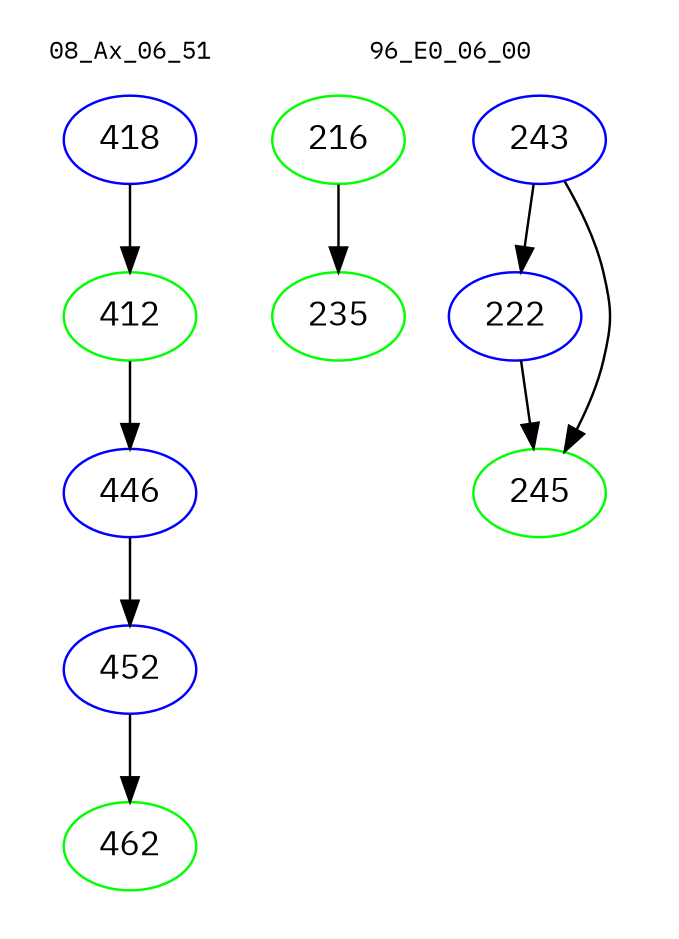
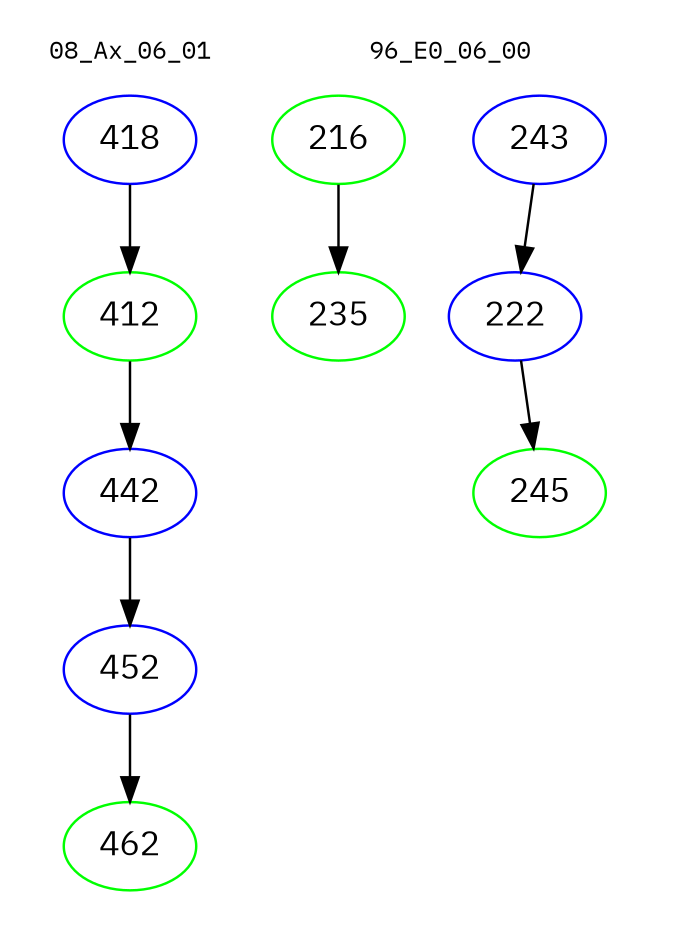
cluster "08_Ax_06_51": label "08_Ax_06_51" -> "08_Ax_06_01"
edge "243" -> "245": removed
node "446": label "446" -> "442"
